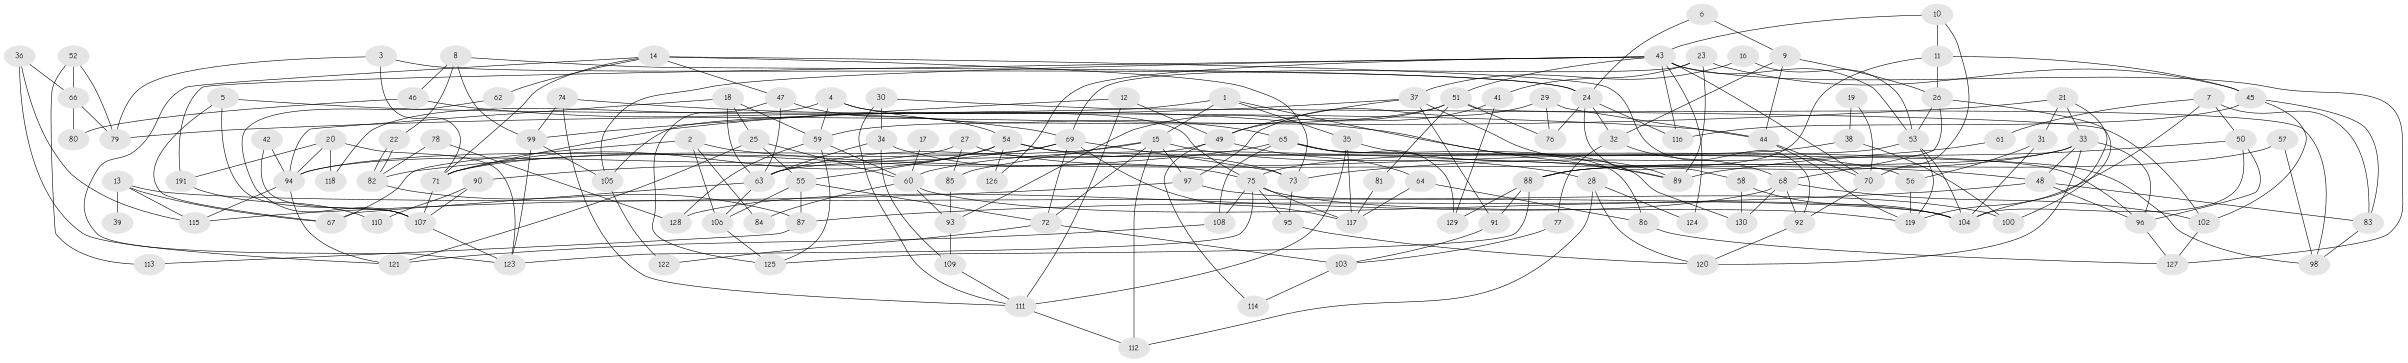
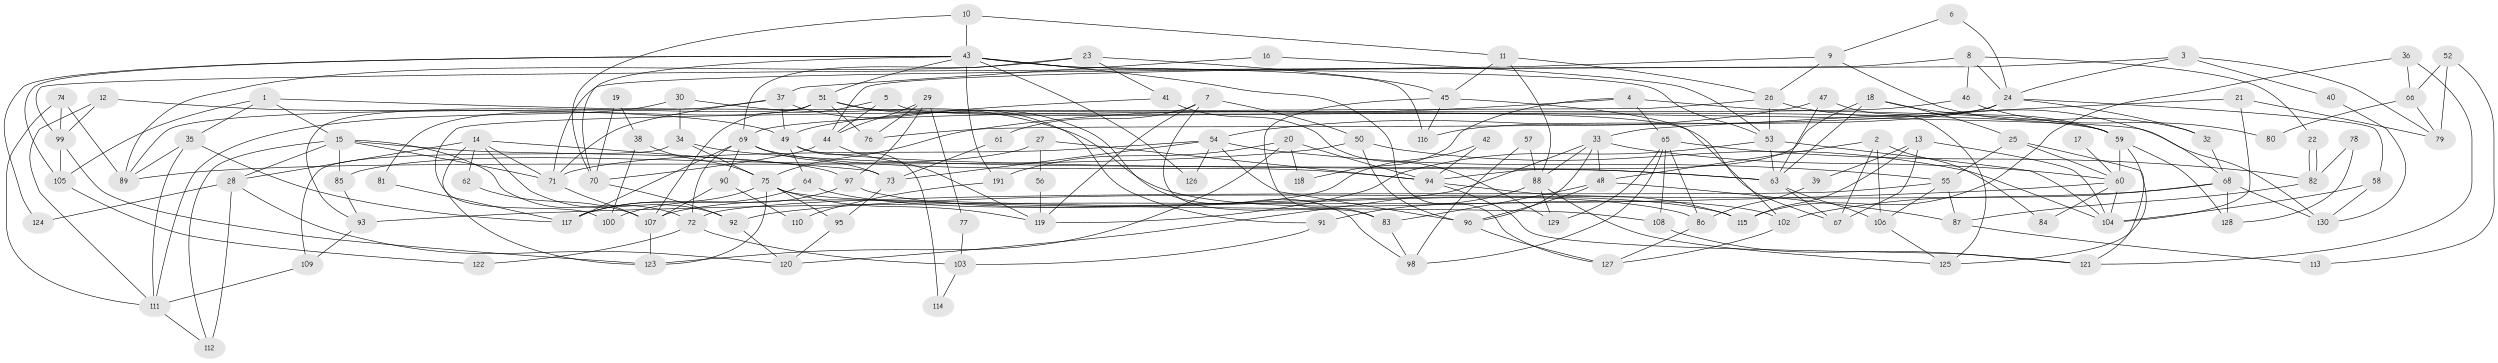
edge "14" -- "47": now "14" -- "28"
node "40": added
node "31": removed
edge "32" -- "77": now "29" -- "77"
edge "39" -- "86": added
